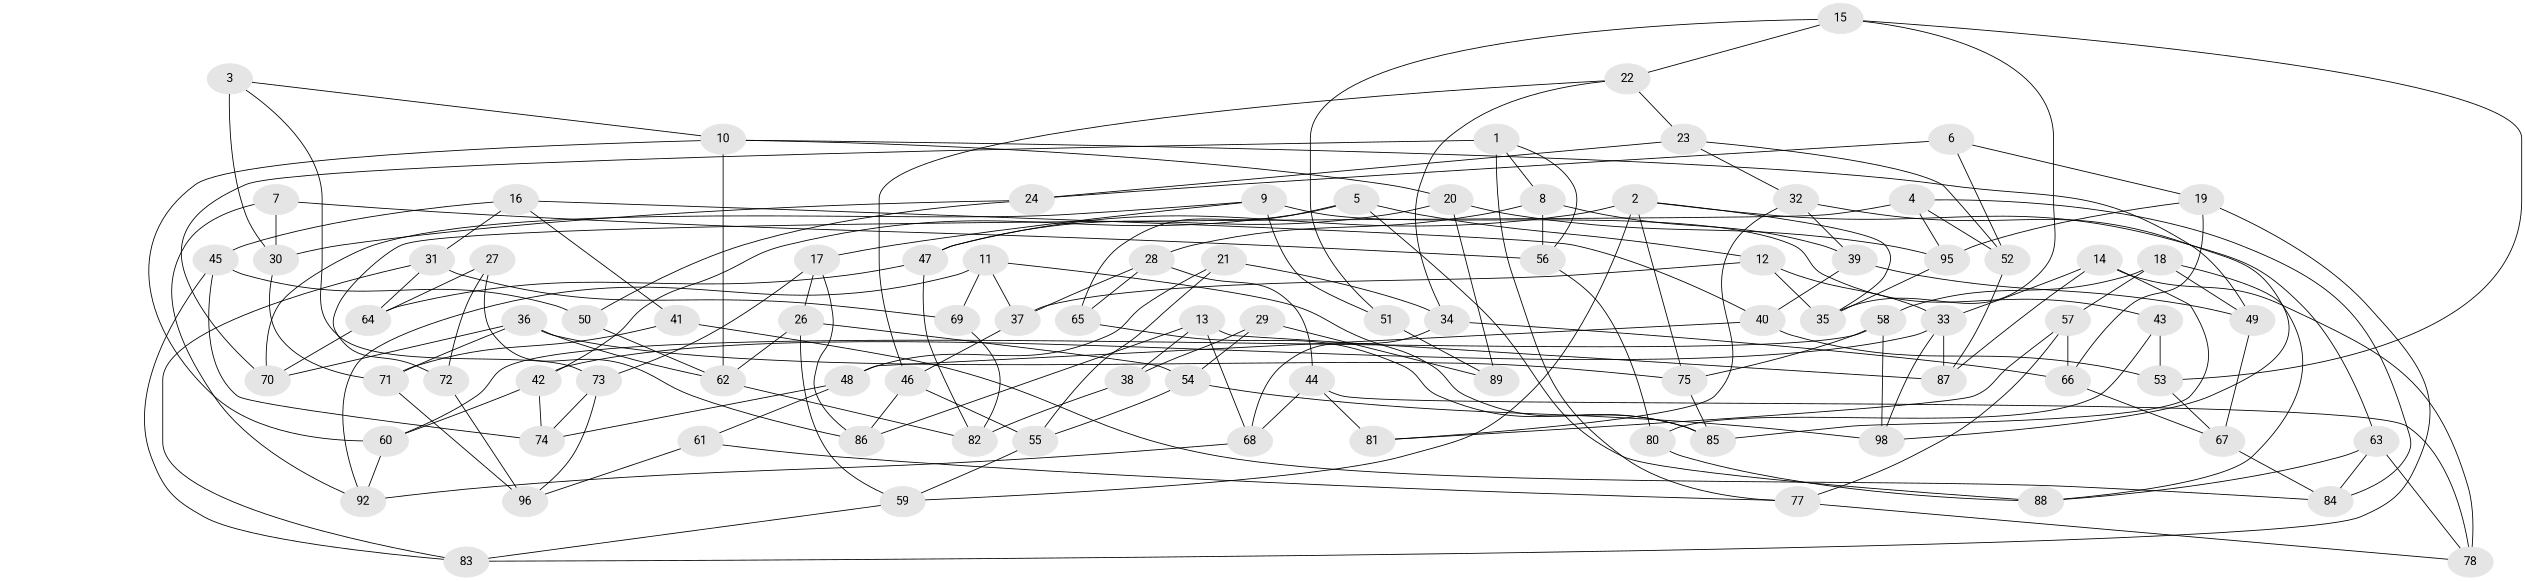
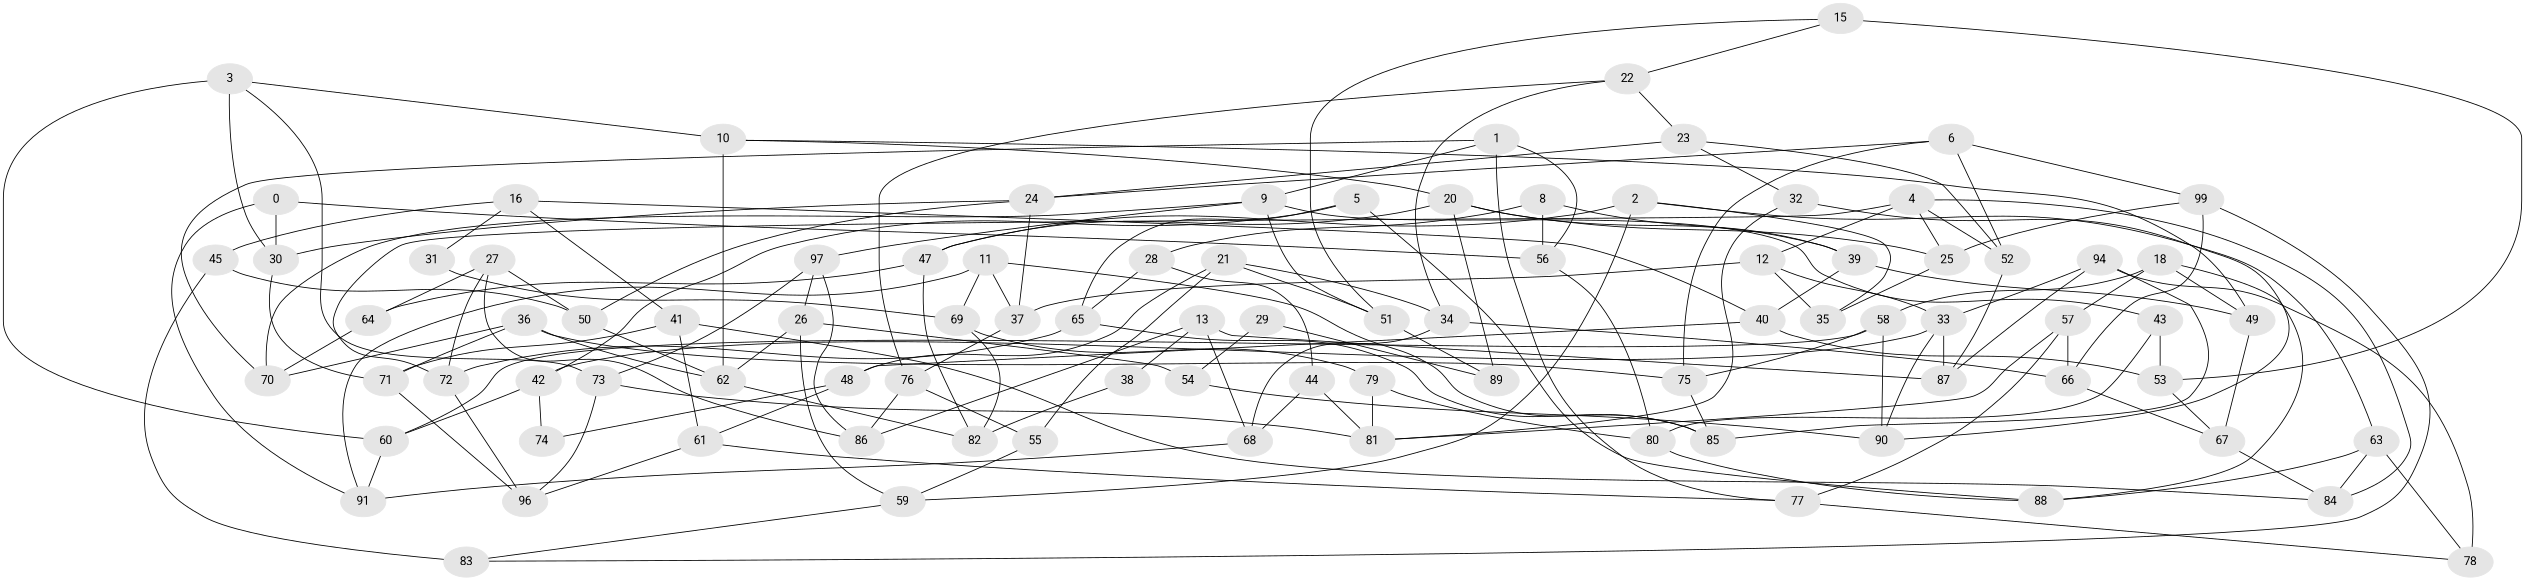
edge "10" -- "60": now "3" -- "60"
edge "1" -- "8": now "1" -- "9"
edge "15" -- "35": removed
node "7": label "7" -> "0"
node "19": label "19" -> "99"
edge "32" -- "39": now "20" -- "39"
edge "5" -- "12": now "4" -- "12"
node "17": label "17" -> "97"
node "95": label "95" -> "25"
node "14": label "14" -> "94"
edge "31" -- "64": removed
edge "21" -- "51": added
edge "28" -- "37": now "24" -- "37"
edge "2" -- "75": now "6" -- "75"
edge "27" -- "50": added
edge "65" -- "72": added
edge "29" -- "38": removed
edge "41" -- "61": added
node "46": label "46" -> "76"
node "79": added
edge "44" -- "78": removed
edge "45" -- "74": removed
edge "73" -- "74": now "73" -- "81"
edge "54" -- "55": removed
edge "31" -- "83": removed
node "98": label "98" -> "90"
node "92": label "92" -> "91"
